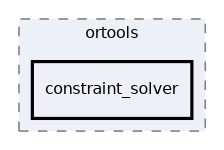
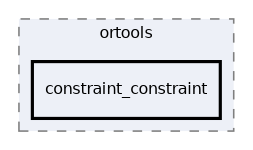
node "constraint_solver": label "constraint_solver" -> "constraint_constraint"
